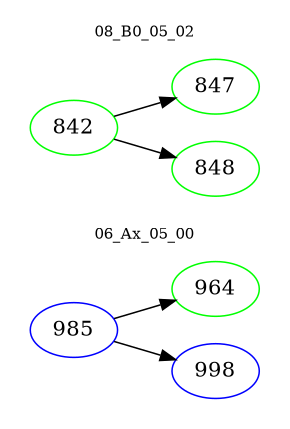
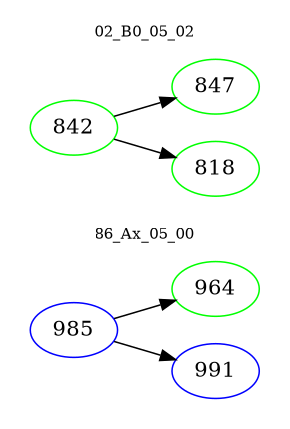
cluster "08_B0_05_02": label "08_B0_05_02" -> "02_B0_05_02"
node "848": label "848" -> "818"
cluster "06_Ax_05_00": label "06_Ax_05_00" -> "86_Ax_05_00"
node "998": label "998" -> "991"
